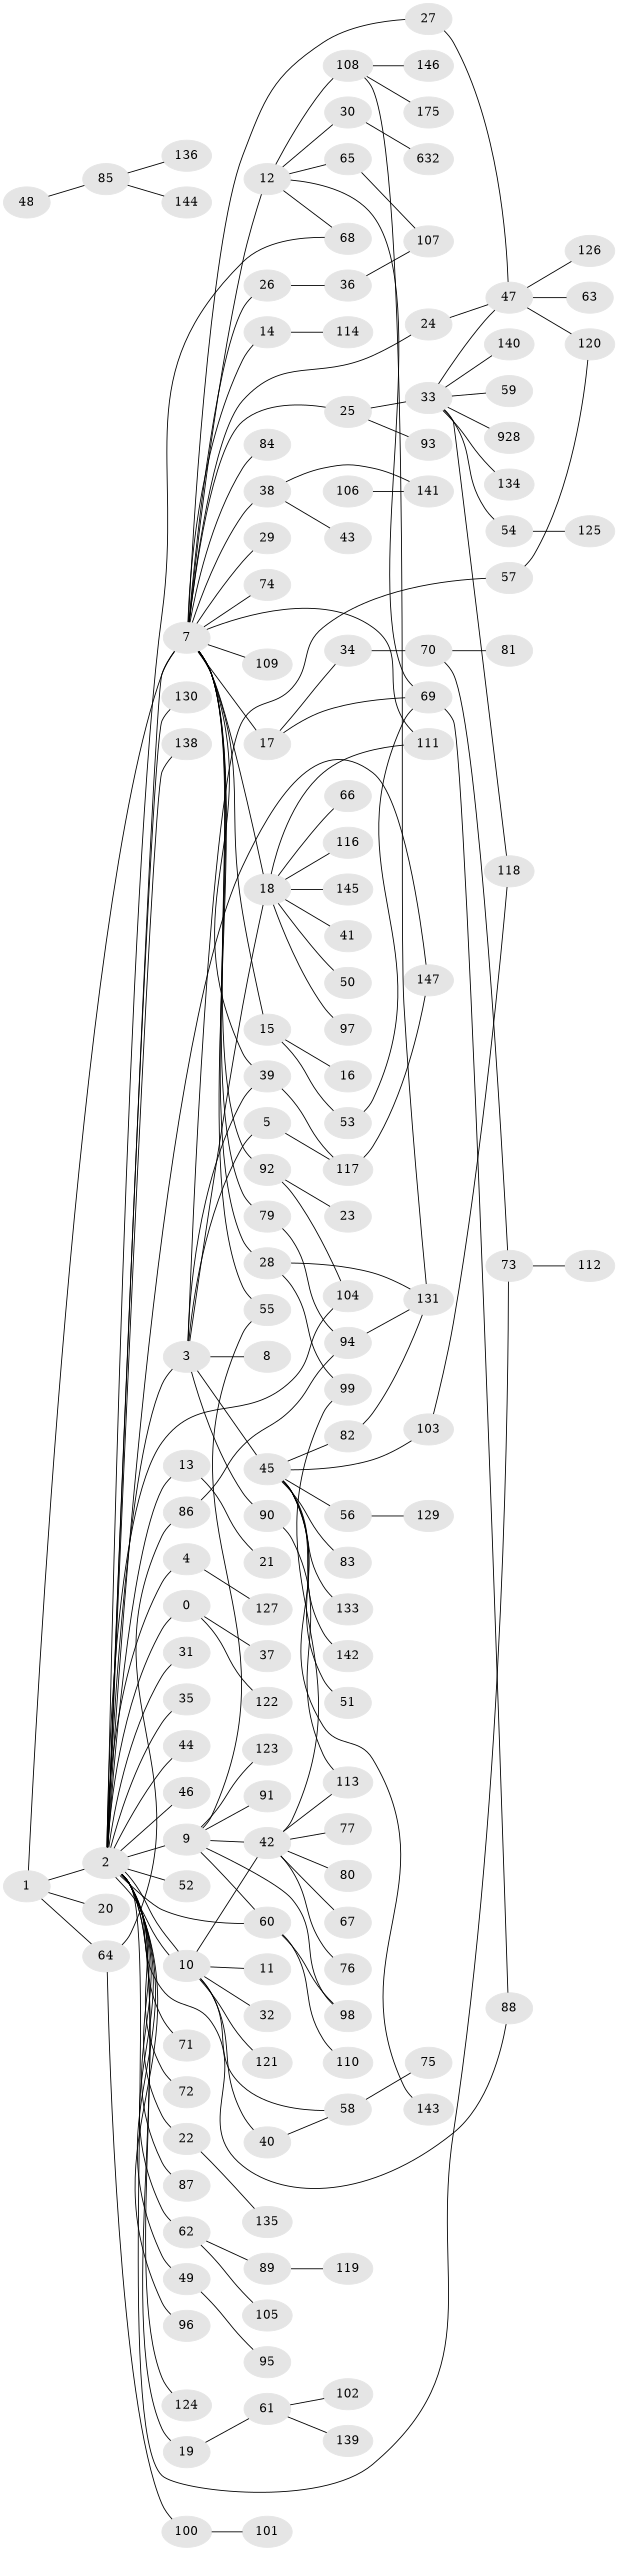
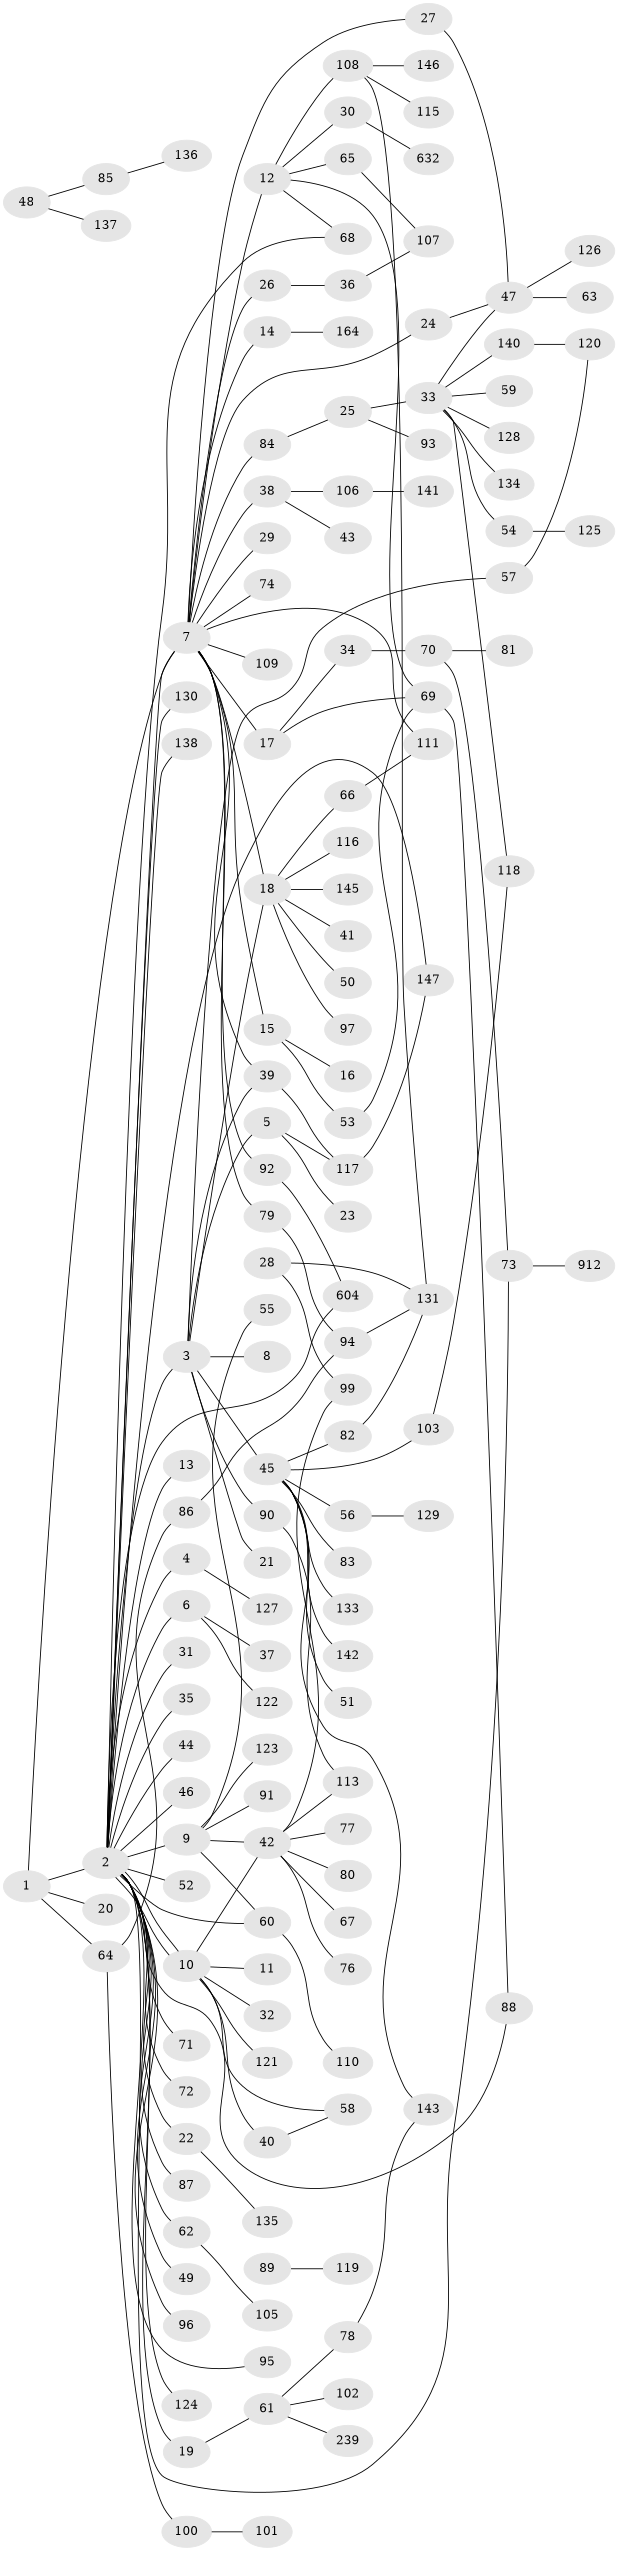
node "175": label "175" -> "115"
node "144": removed
node "137": added
edge "47" -- "120": now "140" -- "120"
node "114": label "114" -> "164"
node "928": label "928" -> "128"
edge "25" -- "7": now "25" -- "84"
edge "38" -- "141": now "38" -- "106"
edge "111" -- "18": now "111" -- "66"
edge "7" -- "28": removed
edge "7" -- "55": removed
edge "92" -- "23": now "5" -- "23"
node "112": label "112" -> "912"
node "104": label "104" -> "604"
edge "13" -- "21": now "3" -- "21"
node "0": label "0" -> "6"
node "98": removed
node "75": removed
edge "62" -- "89": removed
edge "49" -- "95": now "2" -- "95"
node "78": added
node "139": label "139" -> "239"
